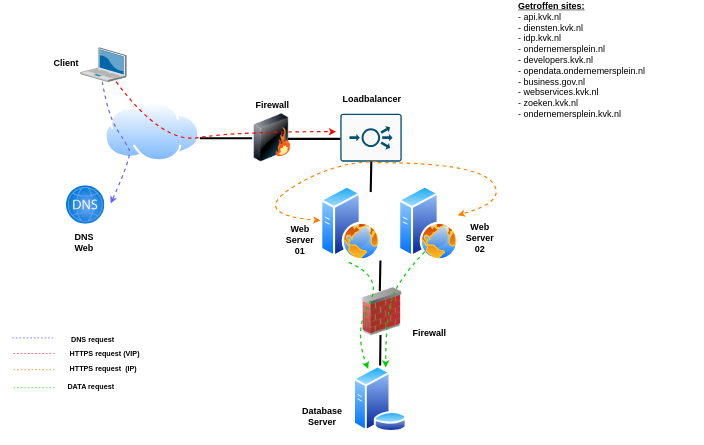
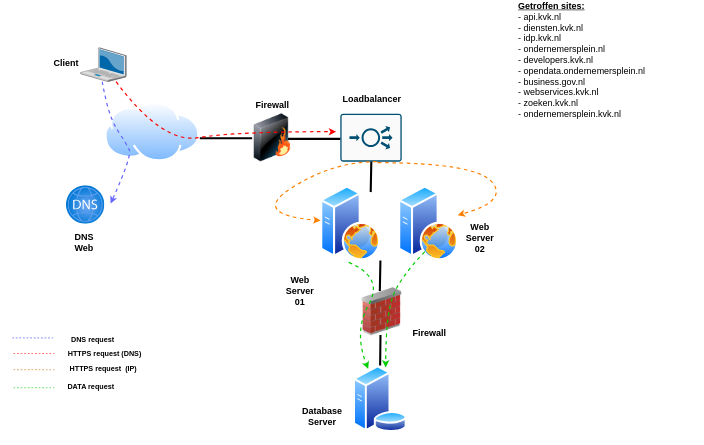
node "Web Server 01": moved (300, 240) -> (300, 291)
node "HTTPS request (VIP)": label "HTTPS request (VIP)" -> "HTTPS request (DNS)"
